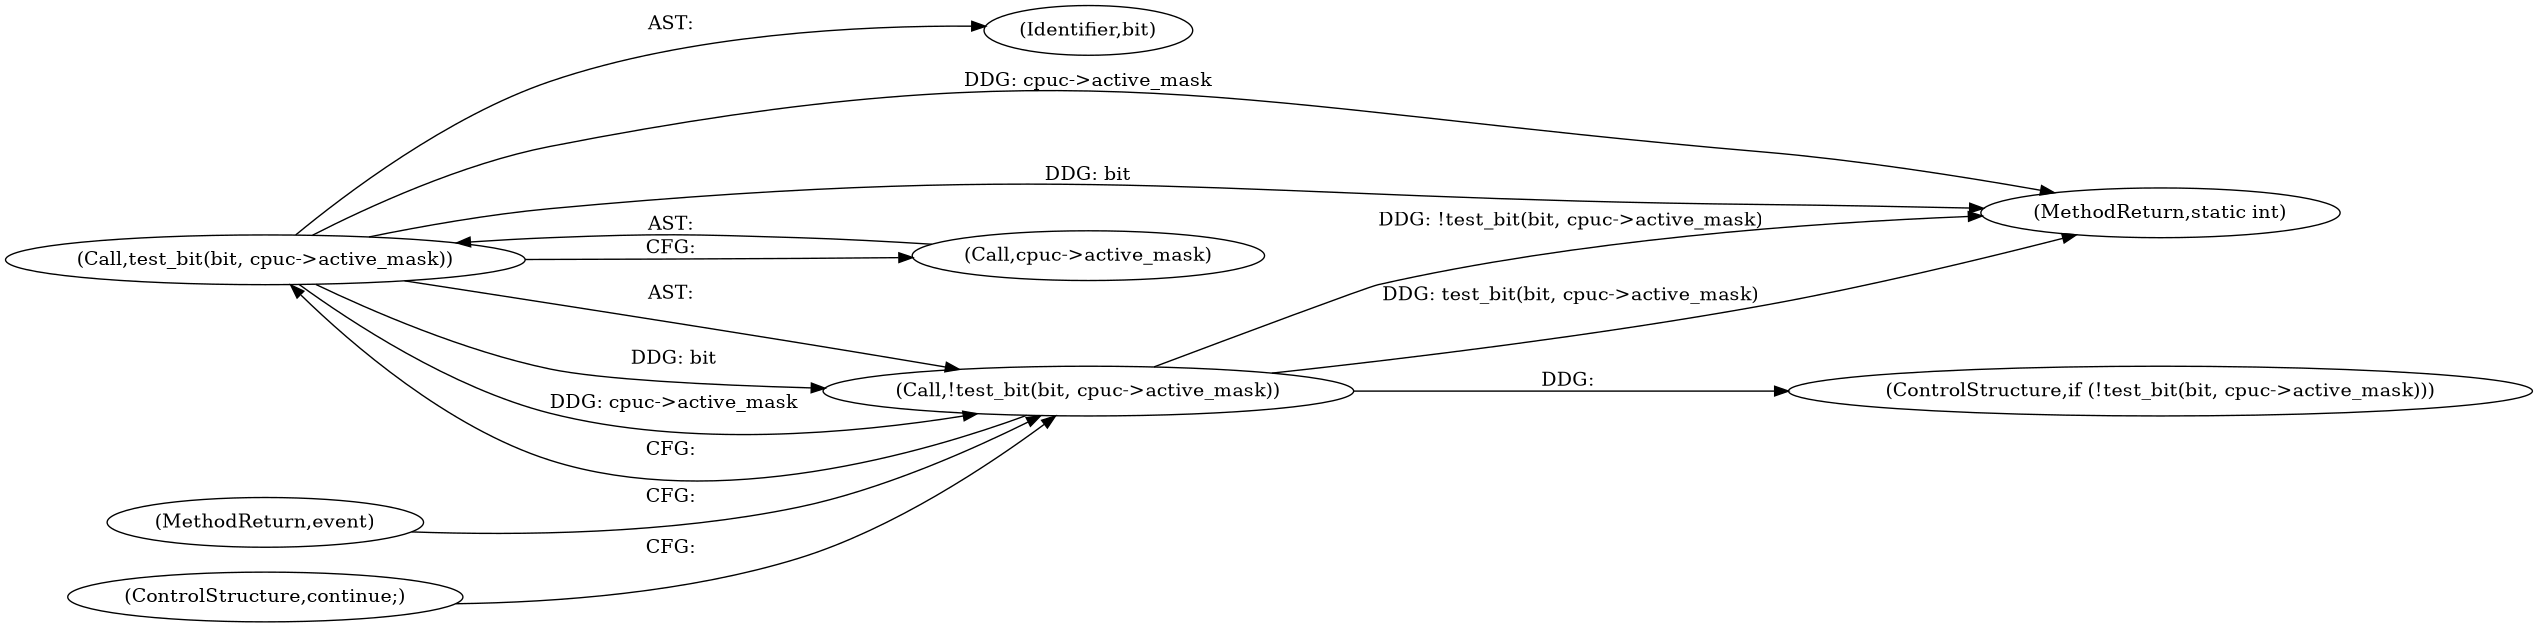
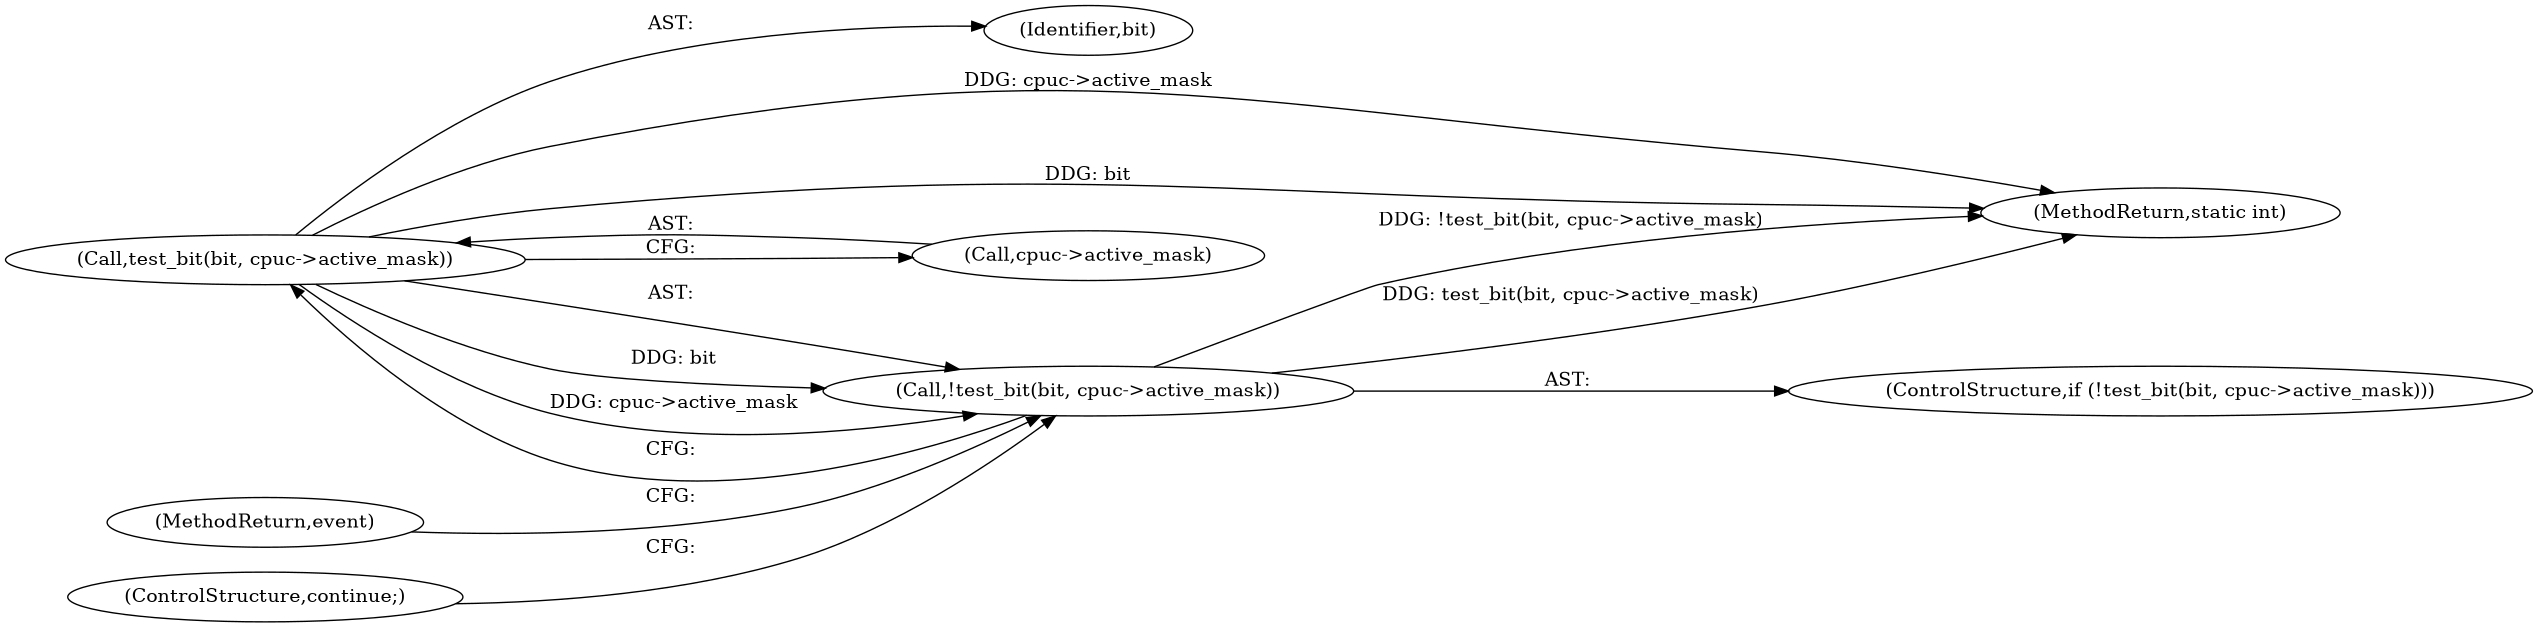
edge "(Call,!test_bit(bit, cpuc->active_mask))" -> "(ControlStructure,if (!test_bit(bit, cpuc->active_mask)))": label "DDG: " -> "AST: "
